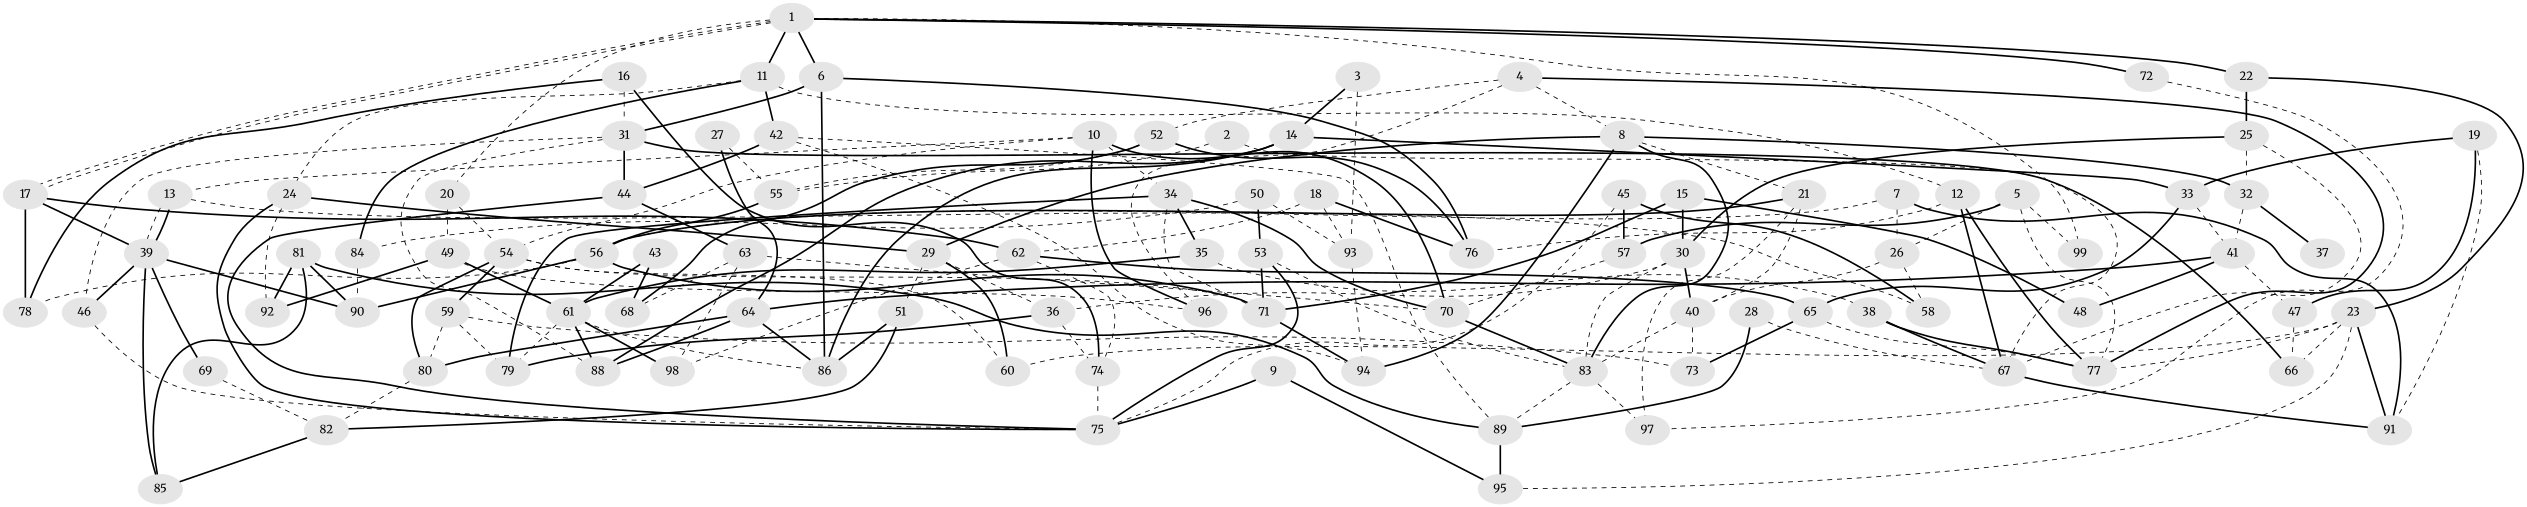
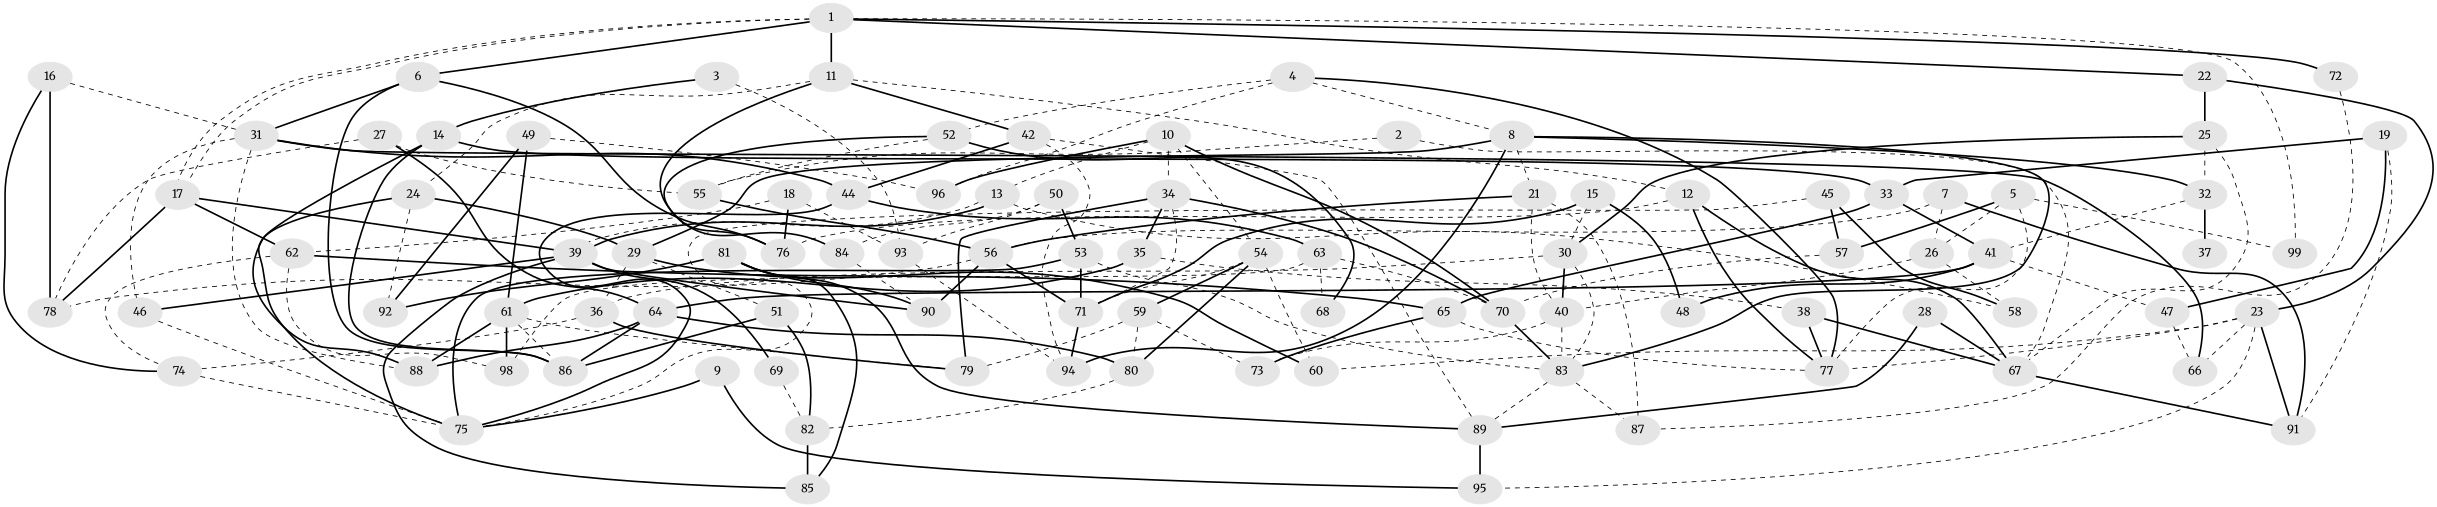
edge "27" -- "78": added
node "20": removed
edge "15" -- "30": style bold -> dashed
edge "33" -- "41": style dashed -> bold
node "43": removed
edge "28" -- "67": style dashed -> bold
node "97": label "97" -> "87"
